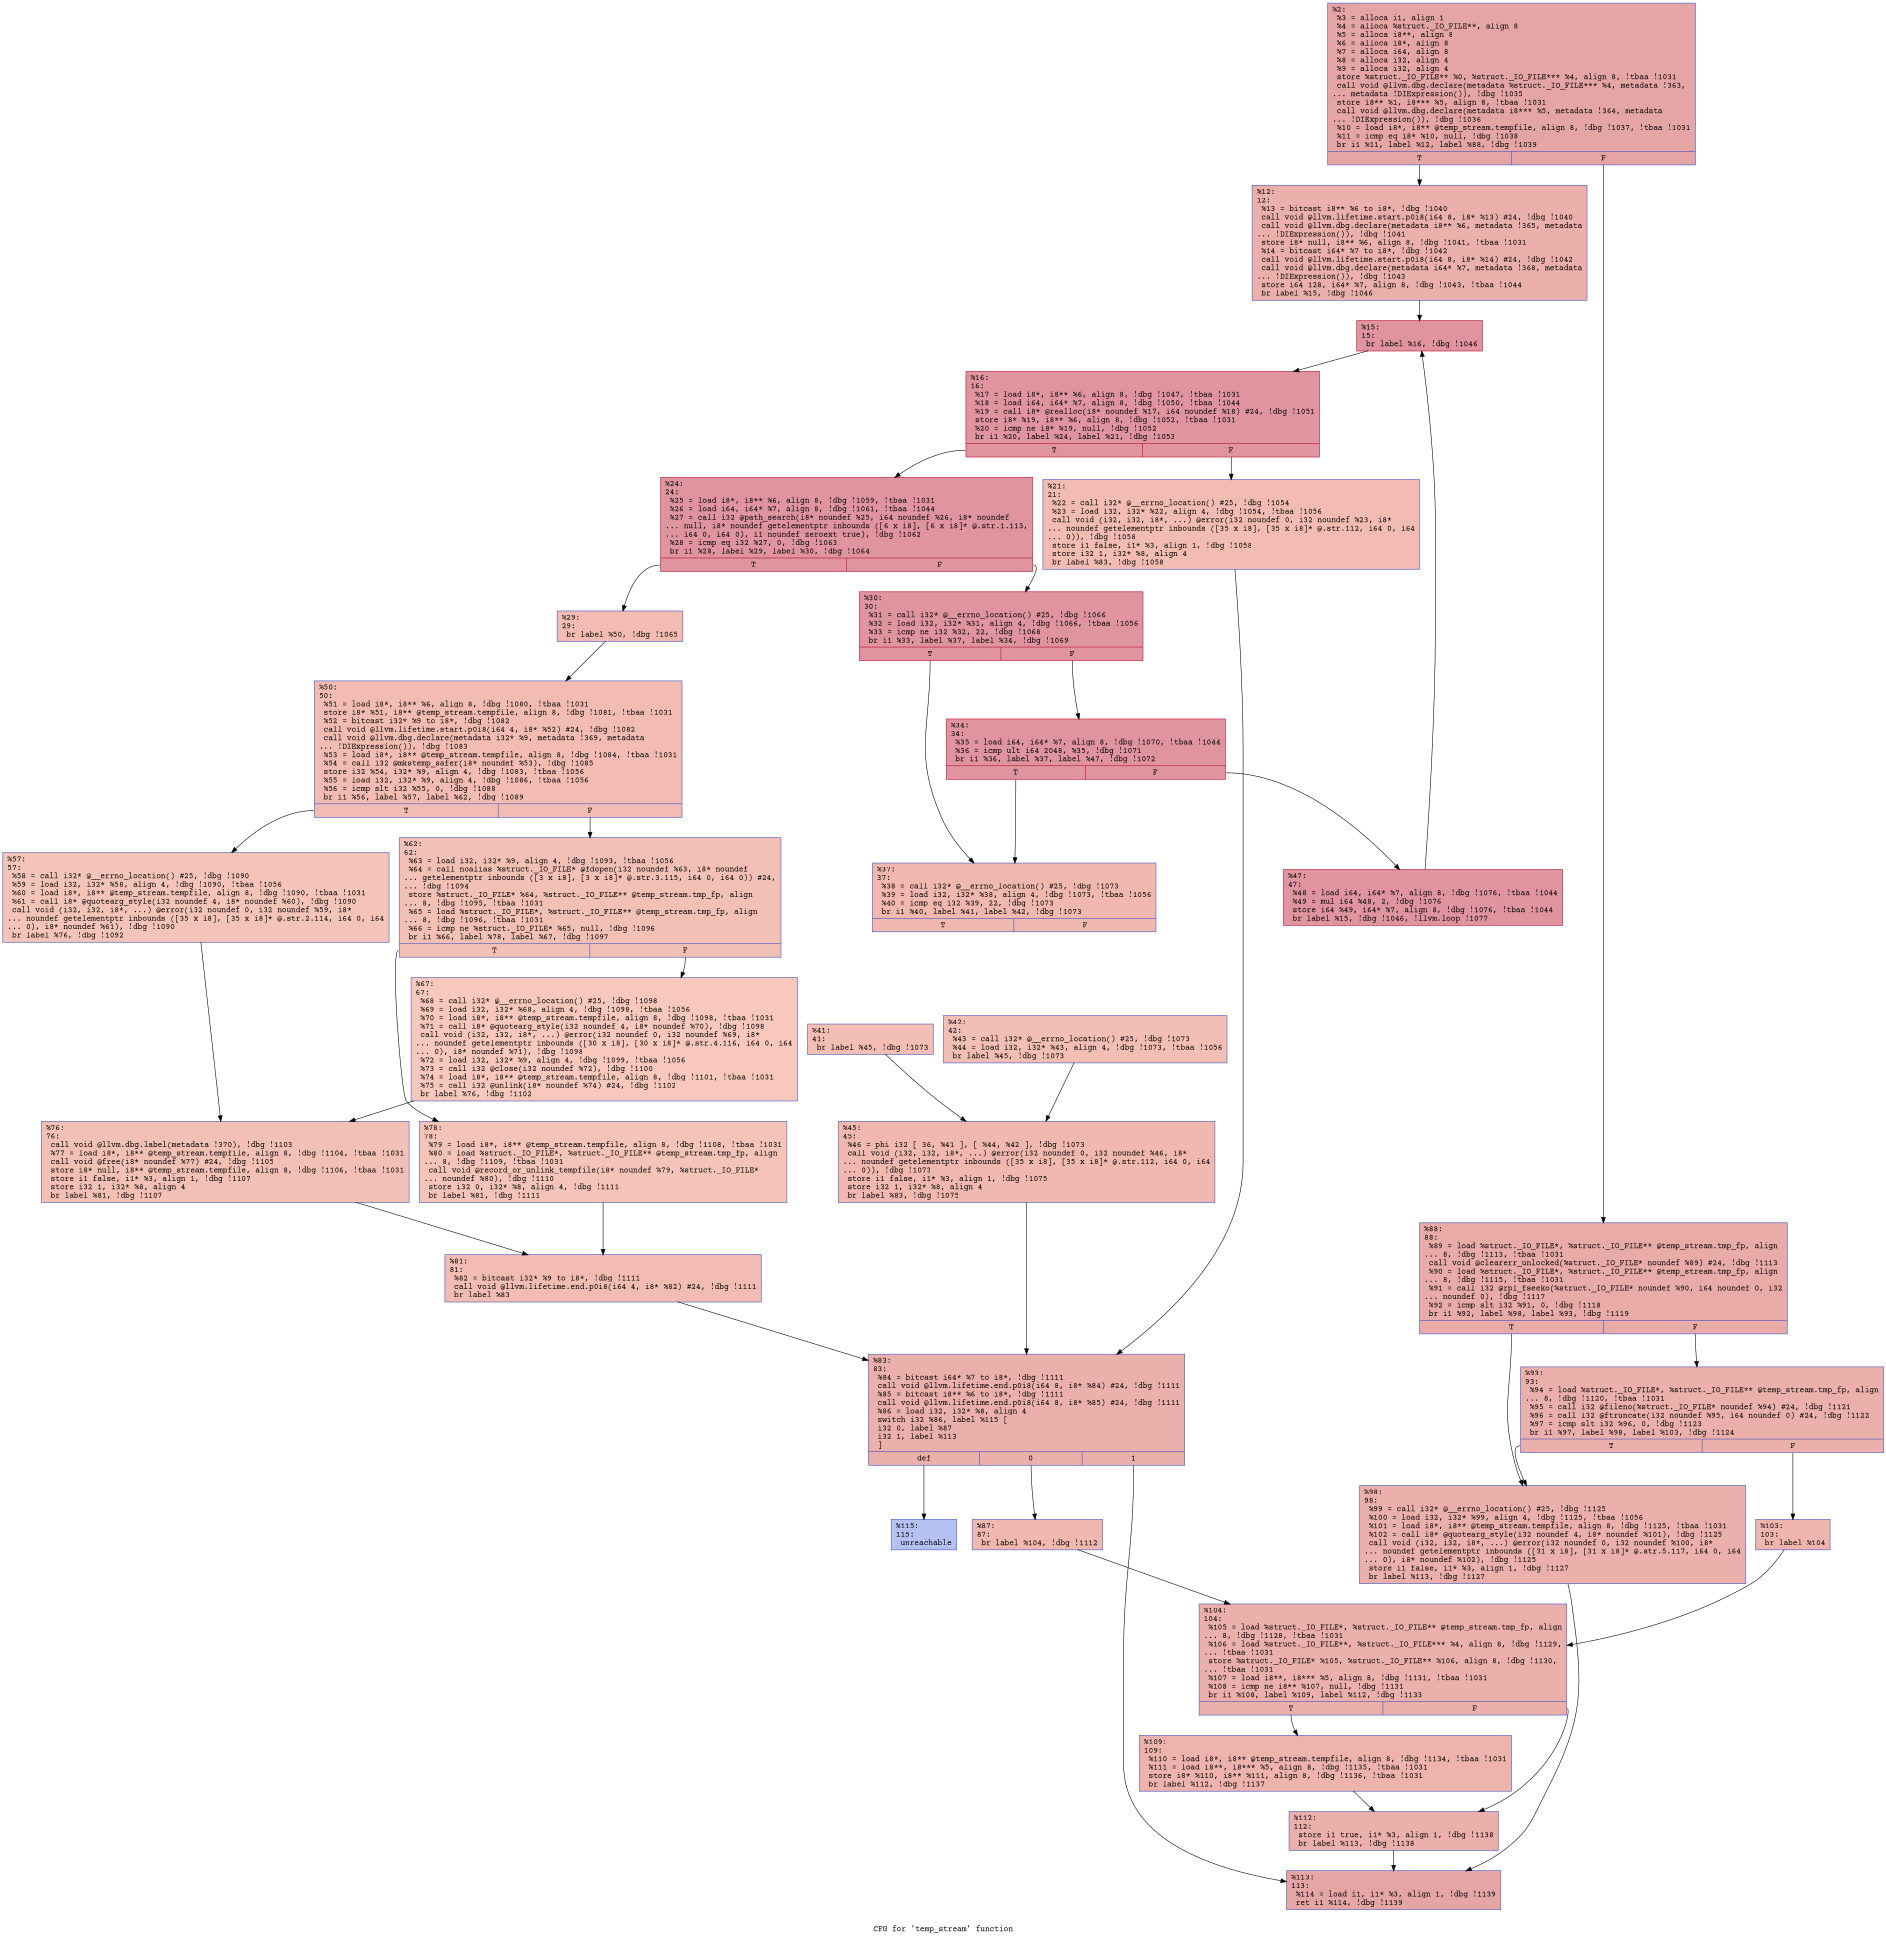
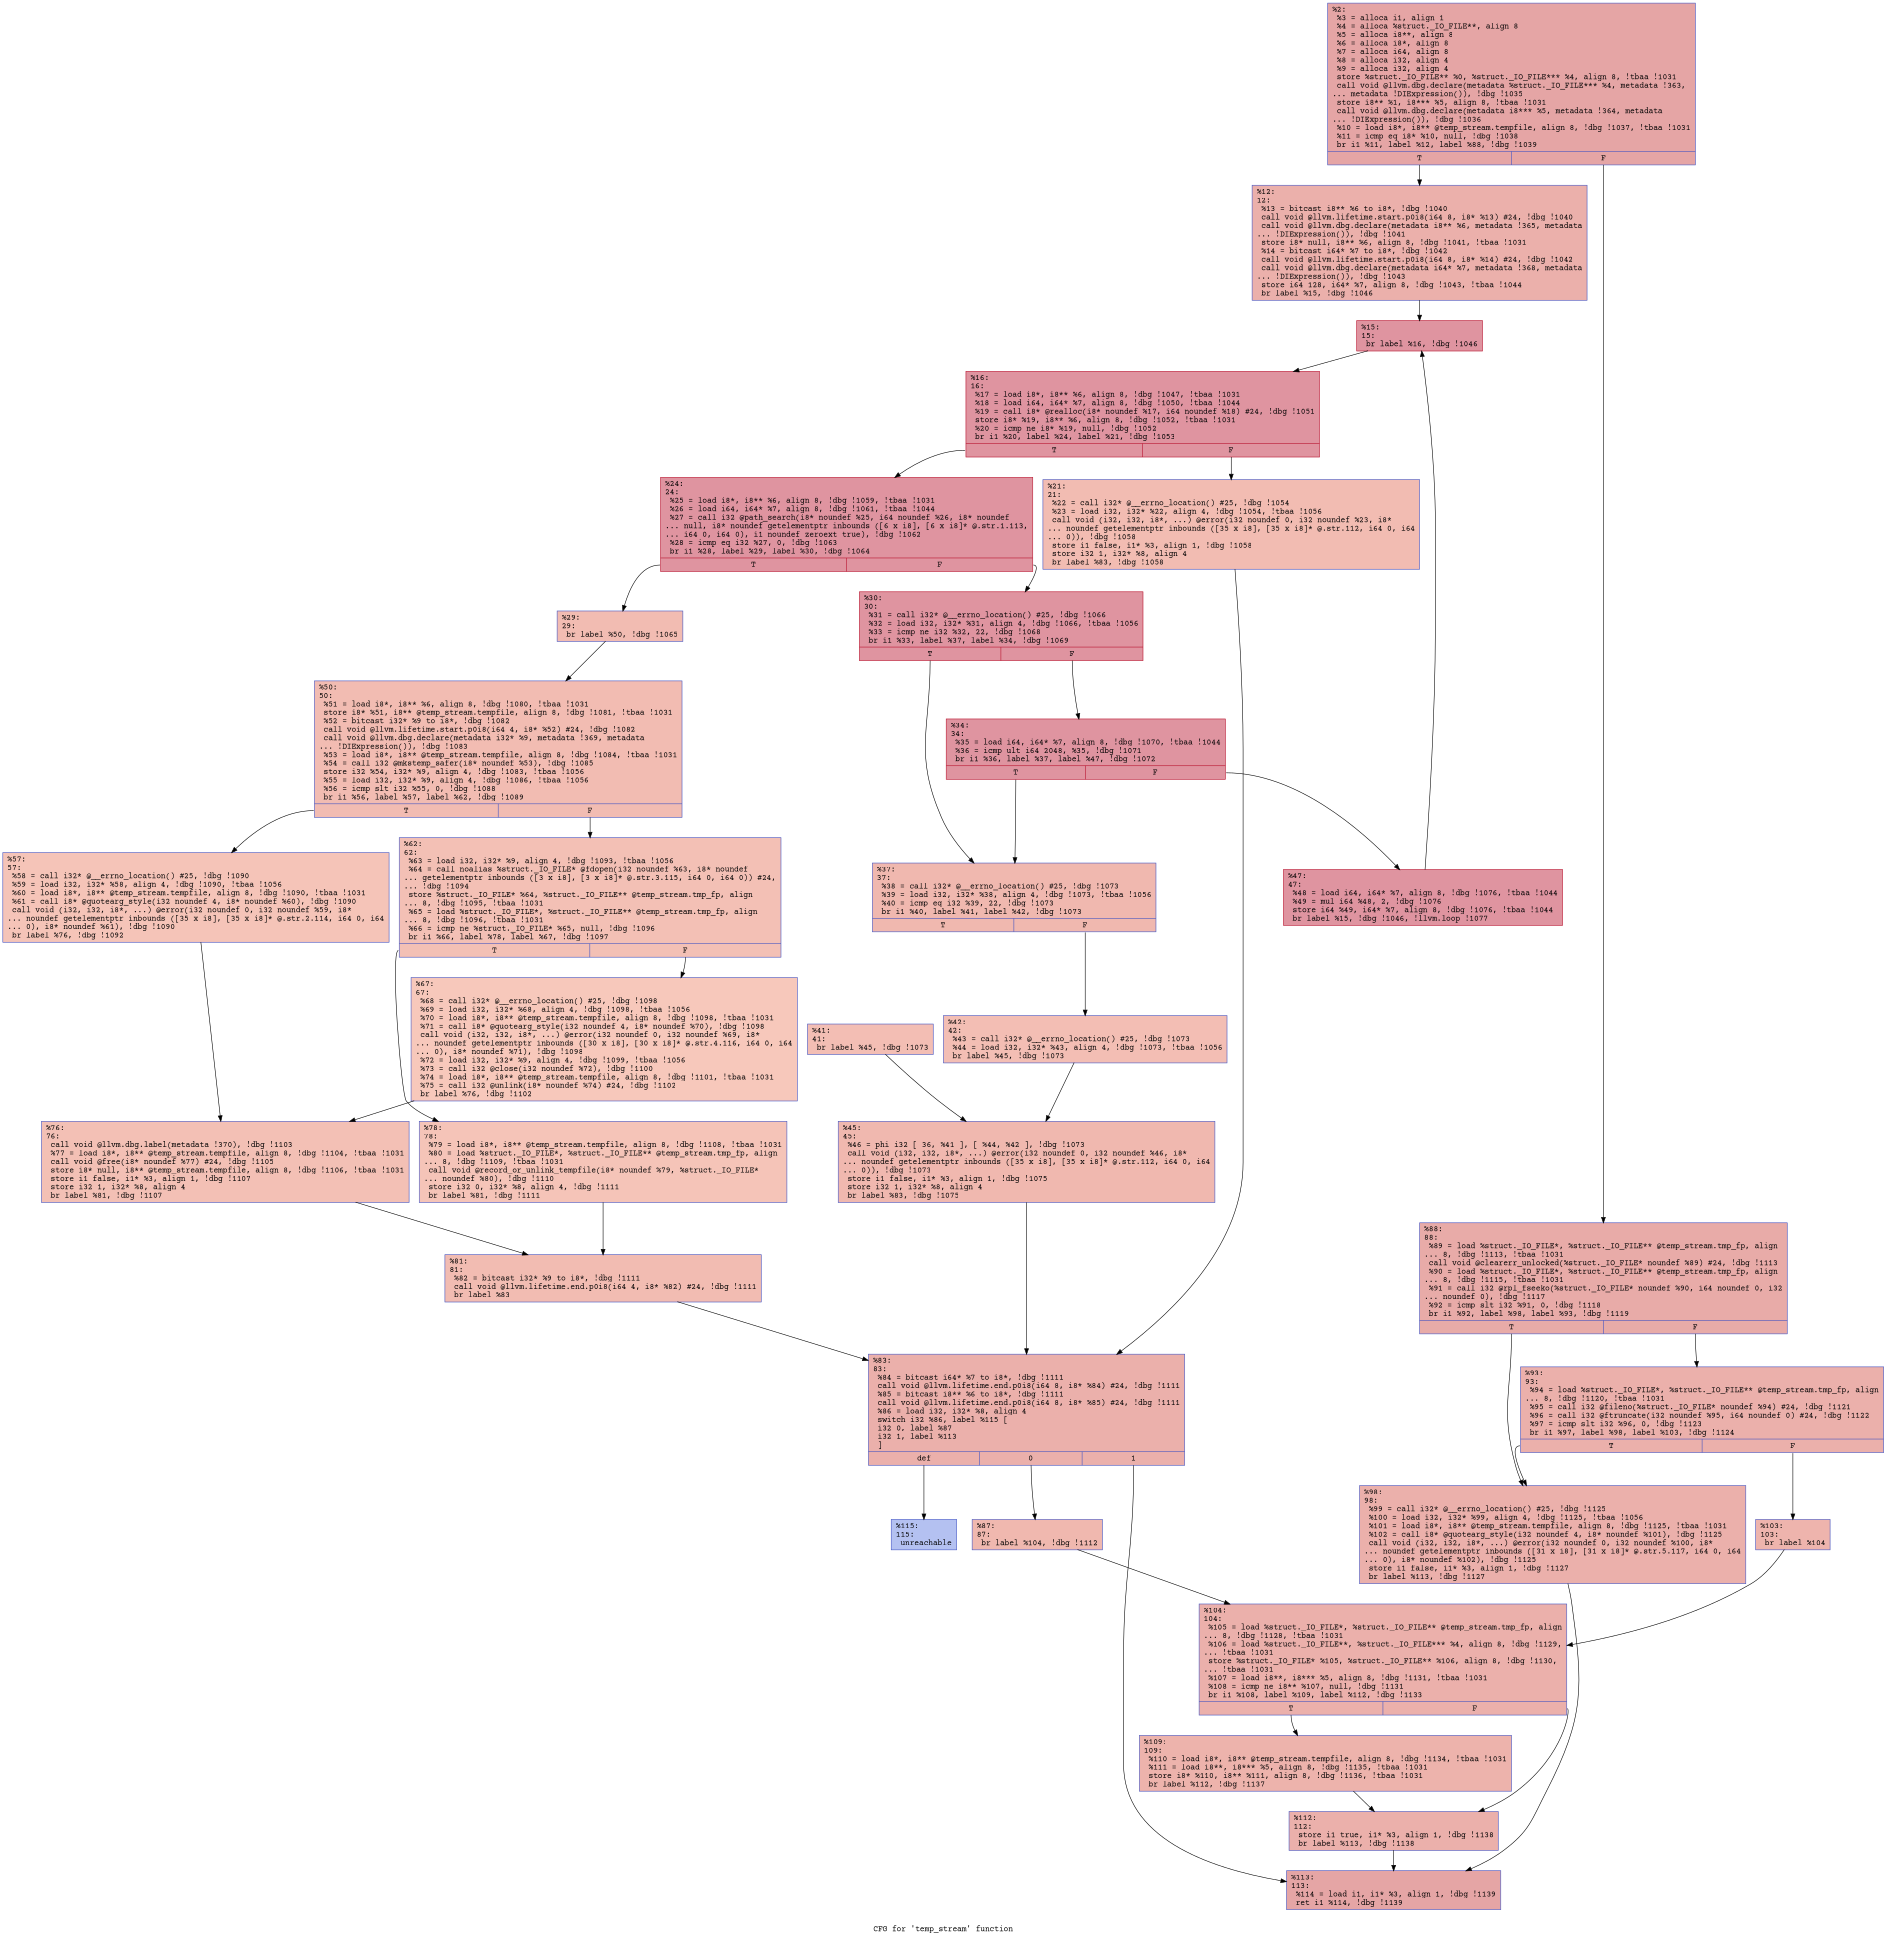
edge "%37:" -> "%42:": added
